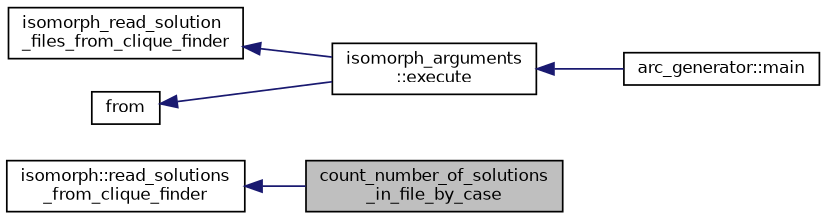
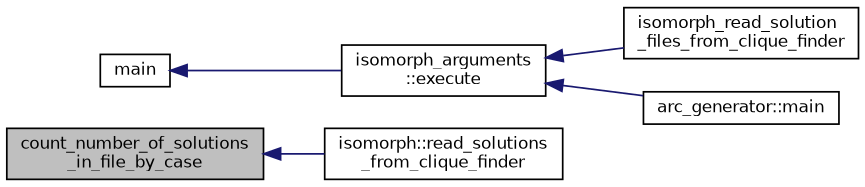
edge "isomorph_arguments ::execute" -> "isomorph_read_solution _files_from_clique_finder": reversed
node "from": label "from" -> "main"
edge "count_number_of_solutions _in_file_by_case" -> "isomorph::read_solutions _from_clique_finder": reversed
